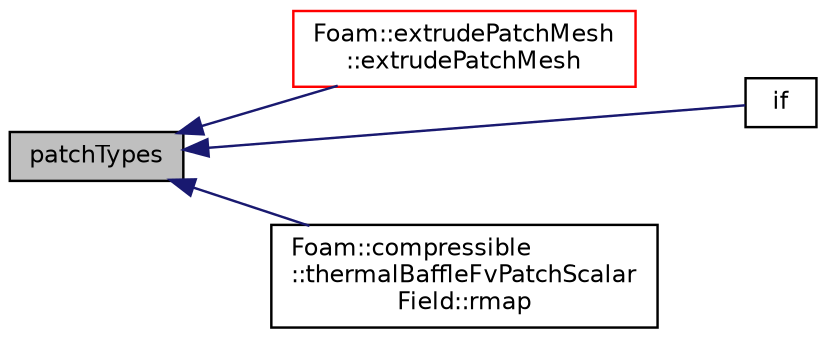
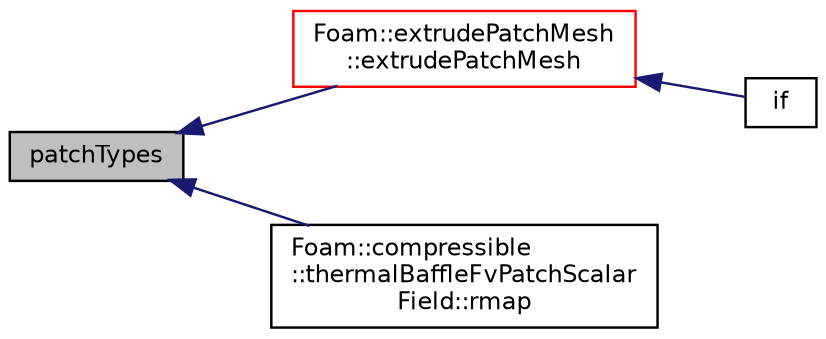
edge "if" -> "patchTypes": now "if" -> "Foam::extrudePatchMesh ::extrudePatchMesh"
